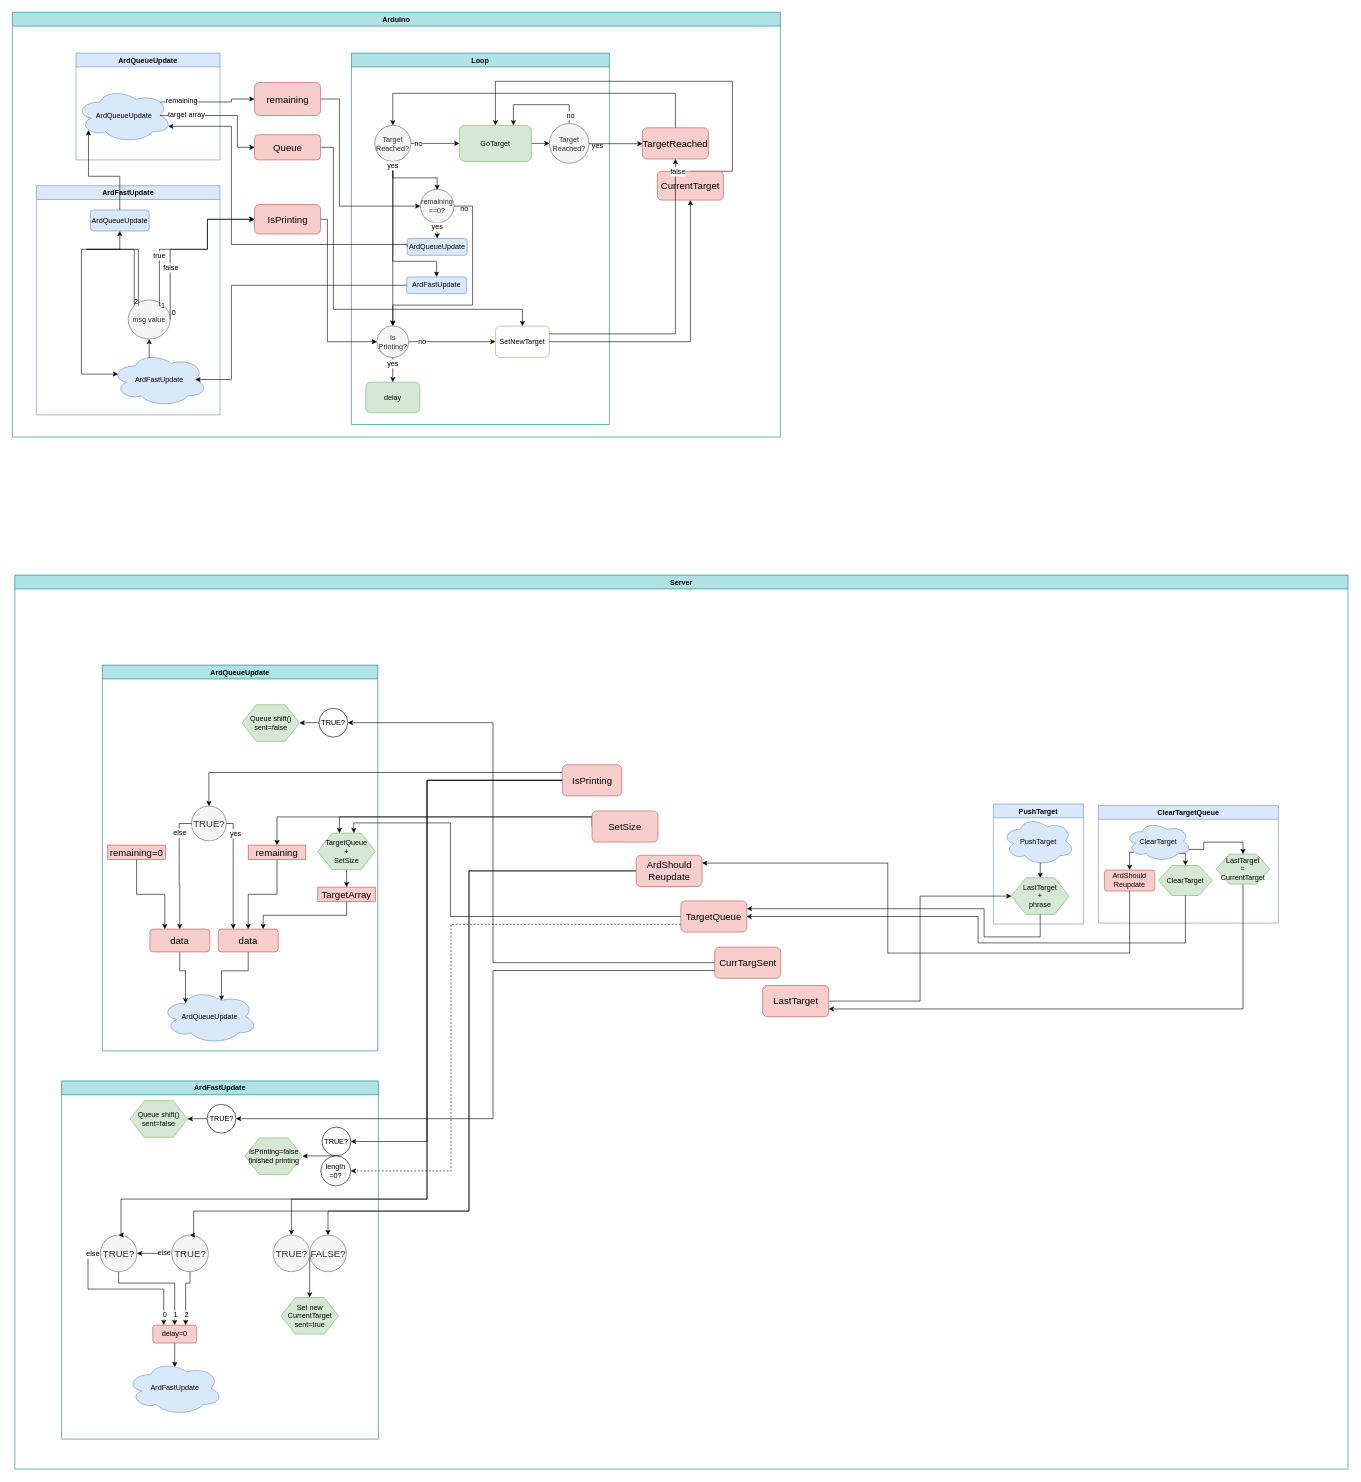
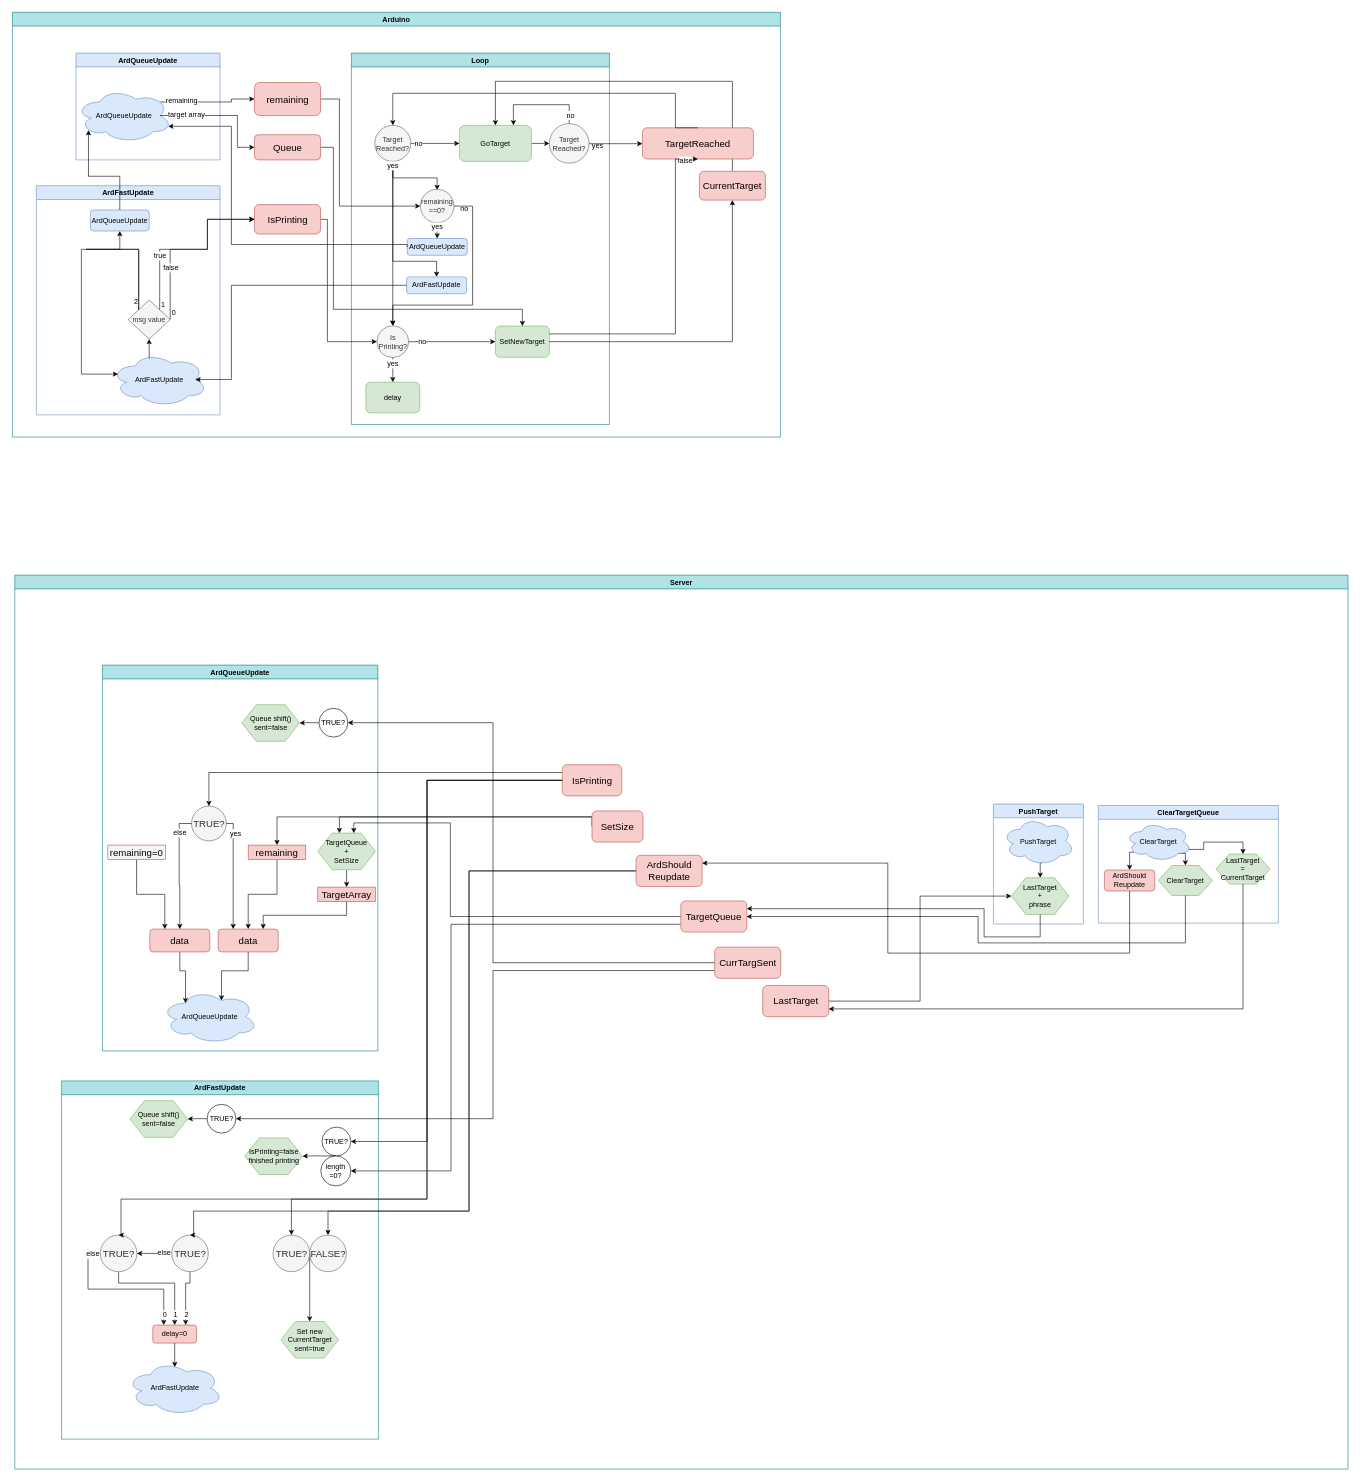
node "TargetReached": size 66x31 -> 111x31
node "CurrentTarget": moved (690, 186) -> (732, 186)
node "msg value": shape ellipse -> diamond
node "SetNewTarget": fillcolor #ffffff -> #d5e8d4
node "SetSize": size 66x31 -> 51x31
node "remaining=0": fillcolor #f8cecc -> #f5f5f5
edge "TargetQueue" -> "length =0?": style dashed -> solid
node "Set new CurrentTarget sent=true": moved (310, 1316) -> (310, 1340)
